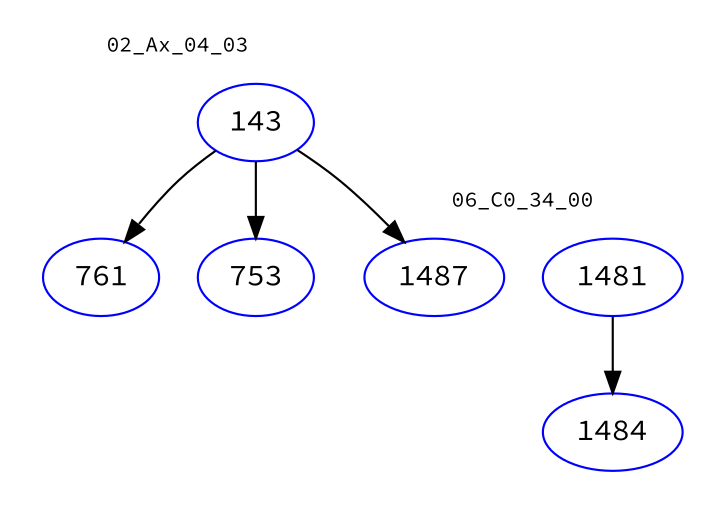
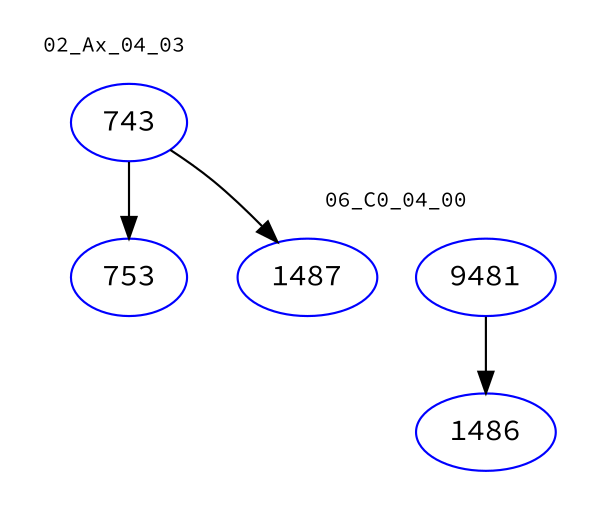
node "143": label "143" -> "743"
cluster "06_C0_34_00": label "06_C0_34_00" -> "06_C0_04_00"
node "761": removed
node "1481": label "1481" -> "9481"
node "1484": label "1484" -> "1486"
